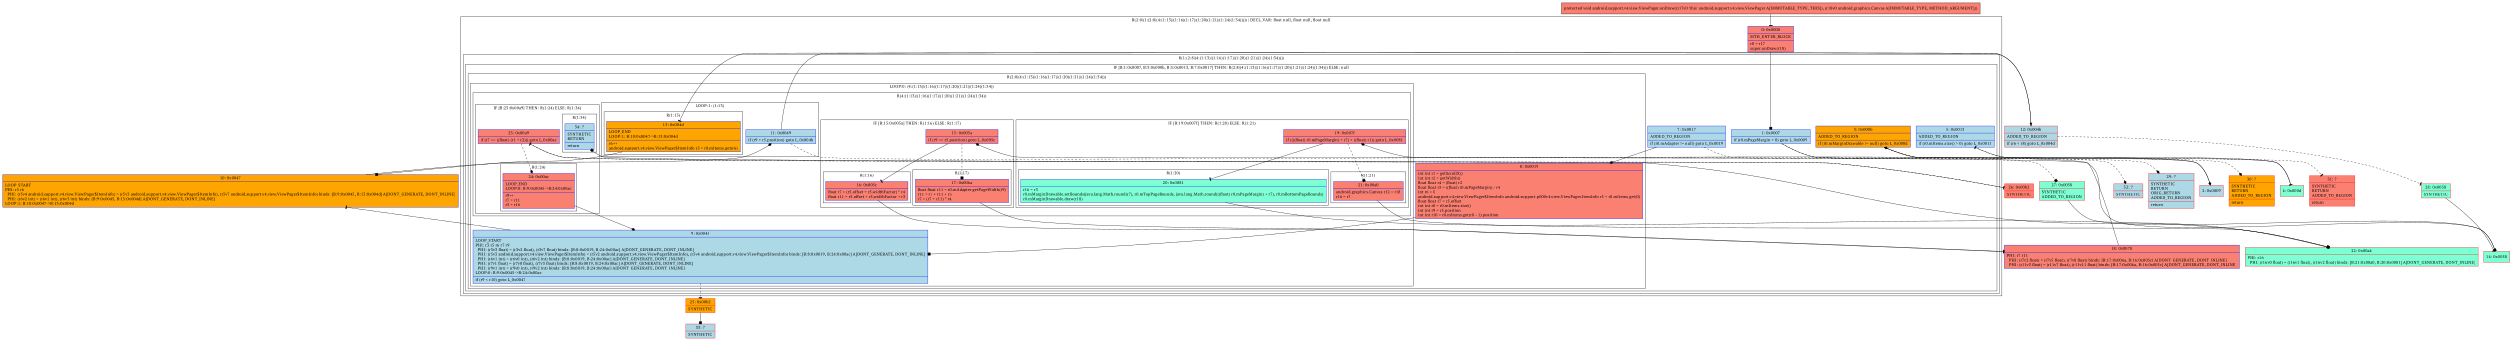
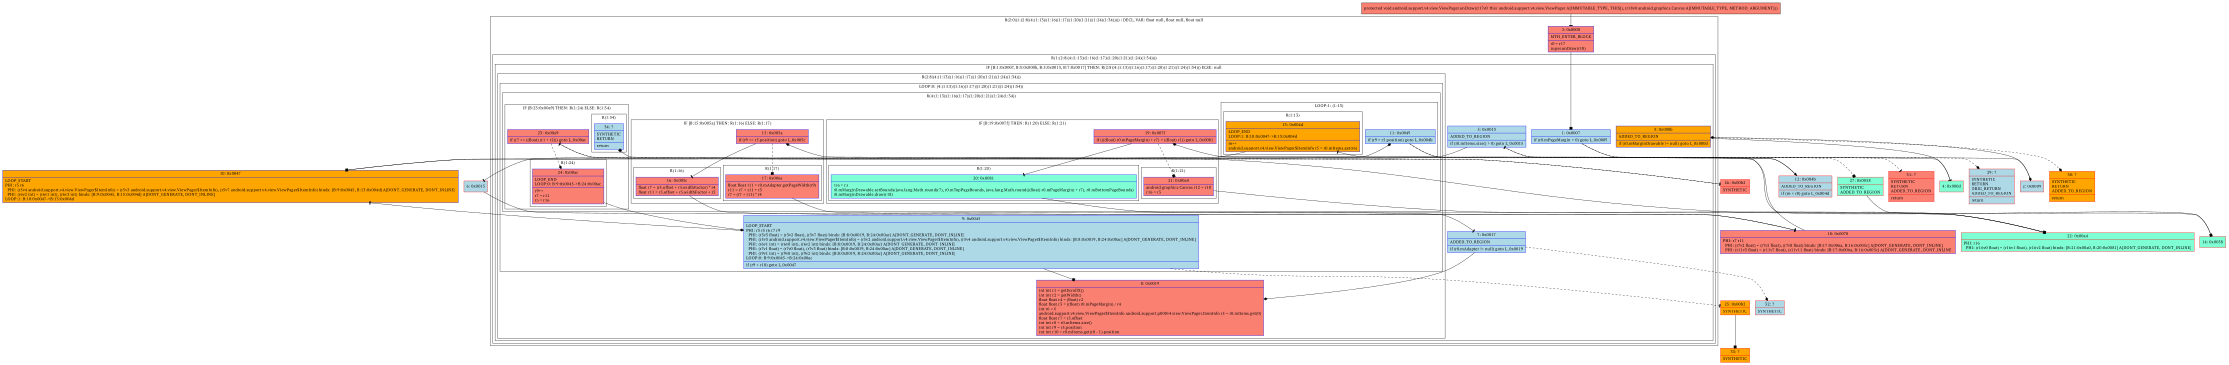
node "6: 0x0015": added
node "28: 0x0058": removed
edge "8: 0x0019" -> "9: 0x0045": reversed
node "33: ?": fillcolor lightblue -> orange
